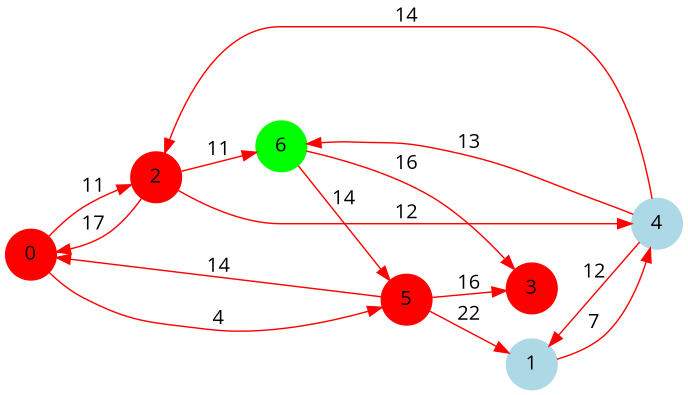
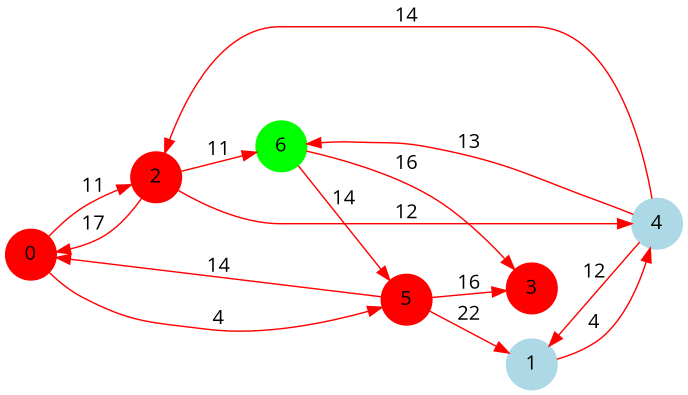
edge "1" -> "4": label "7" -> "4"
